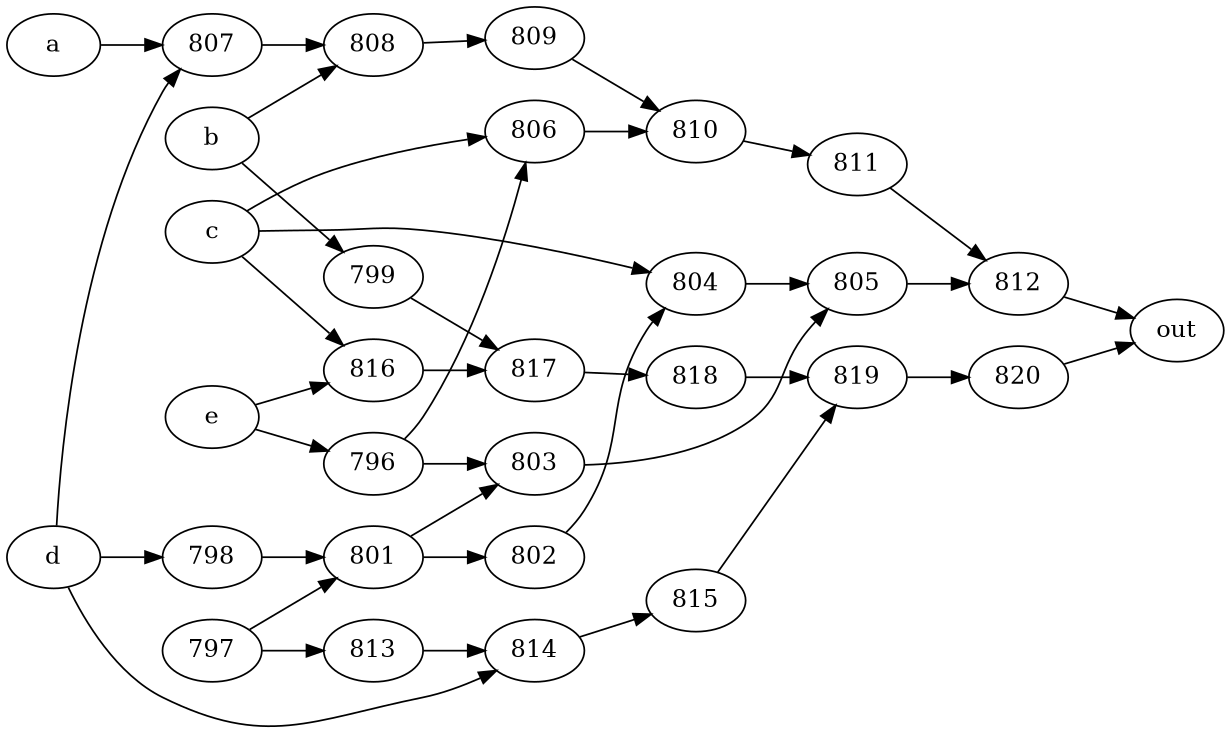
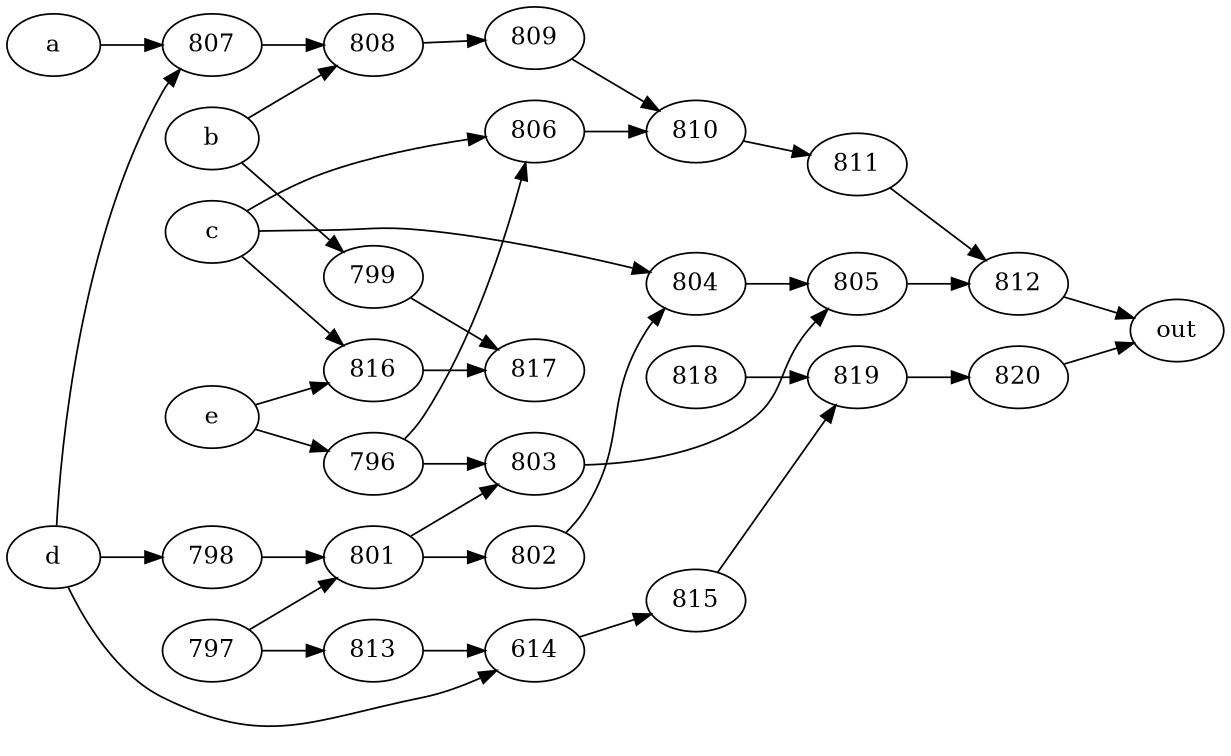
edge "817" -> "818": removed
node "814": label "814" -> "614"
